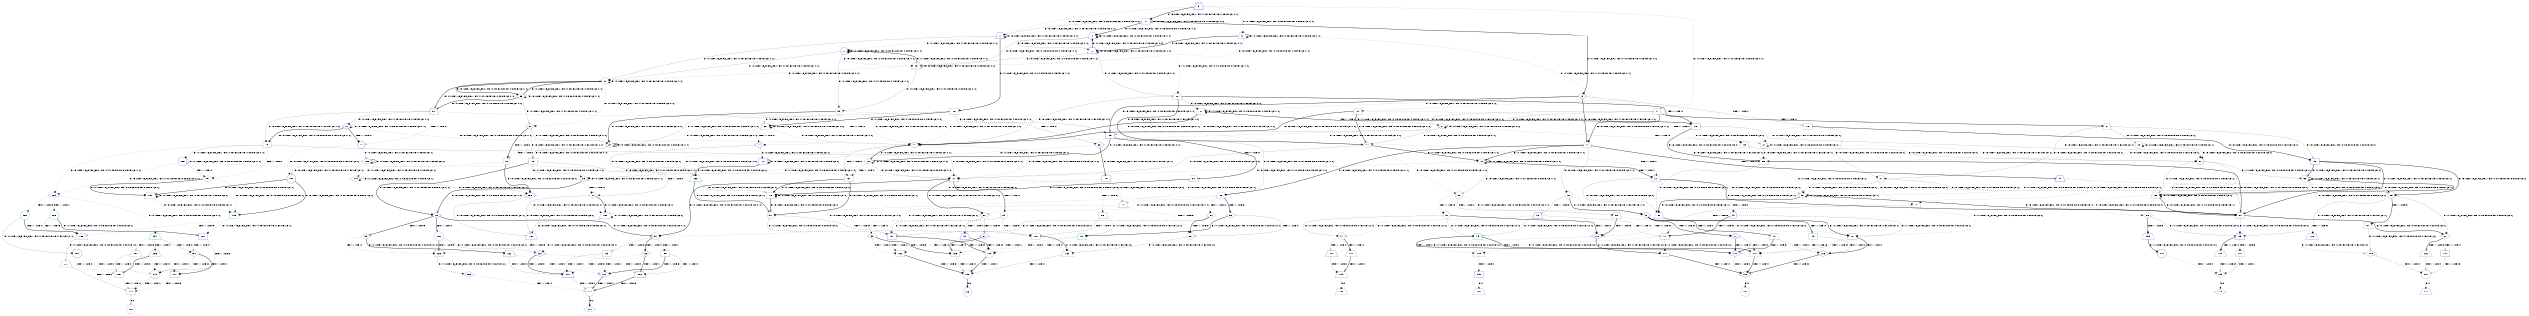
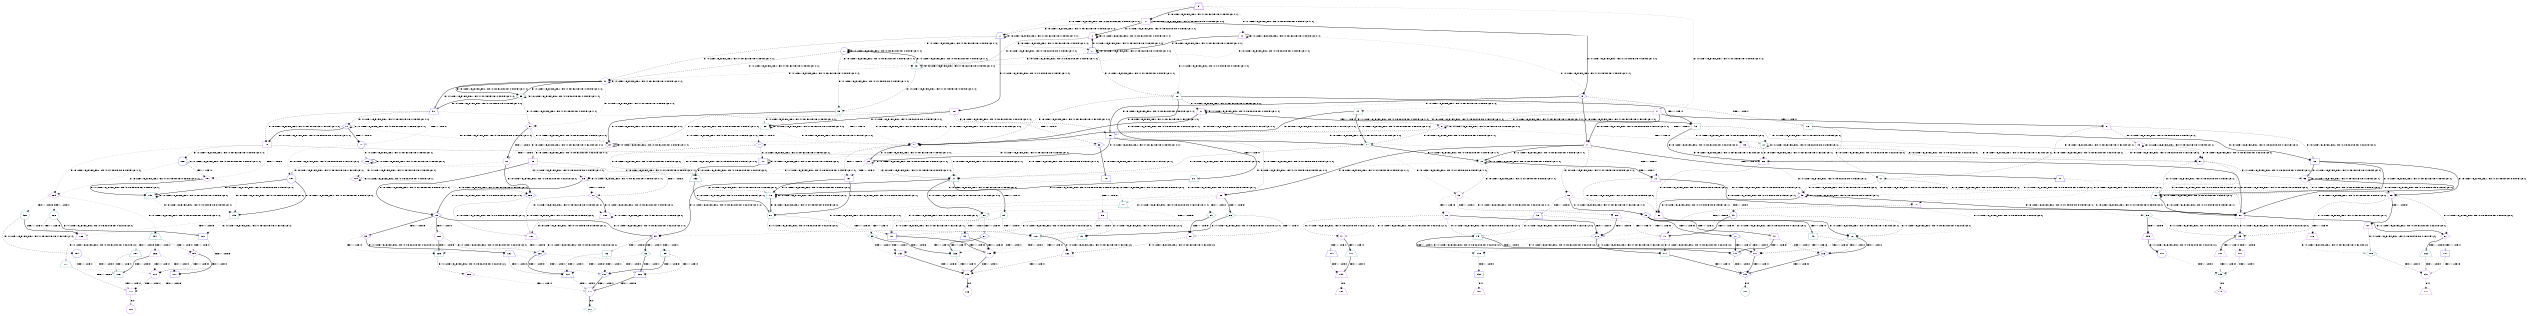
node "111": shape trapezium -> diamond
